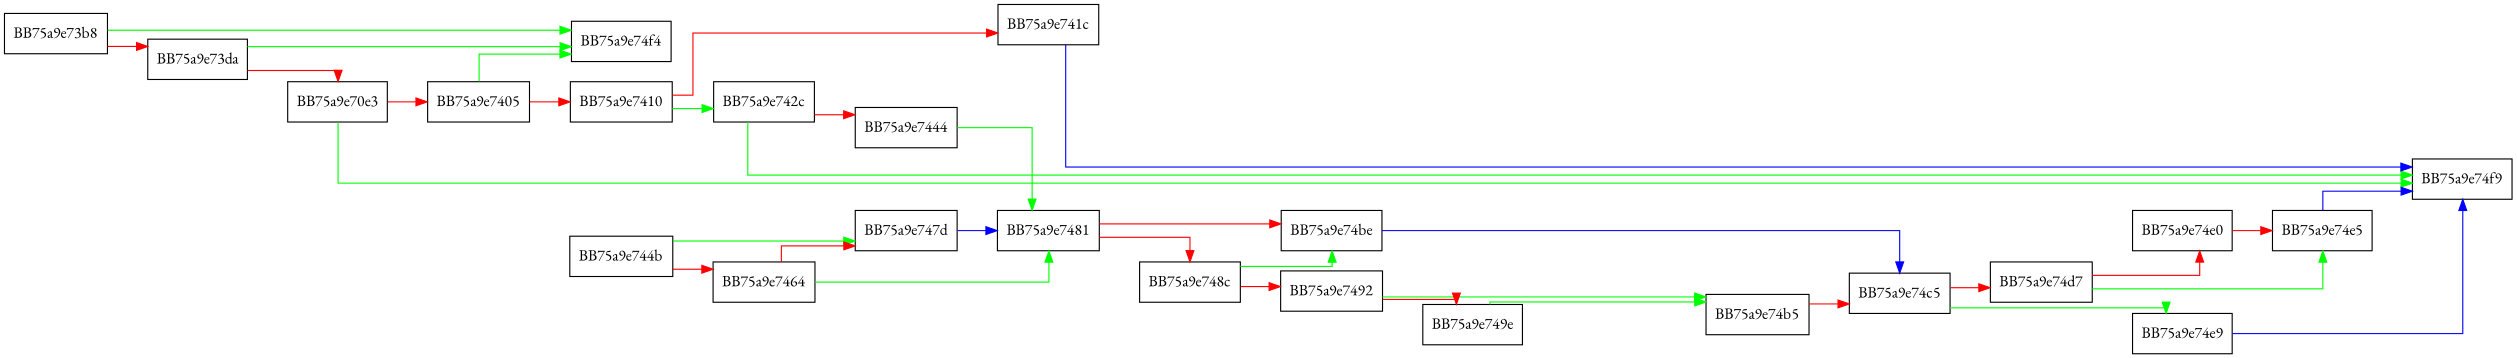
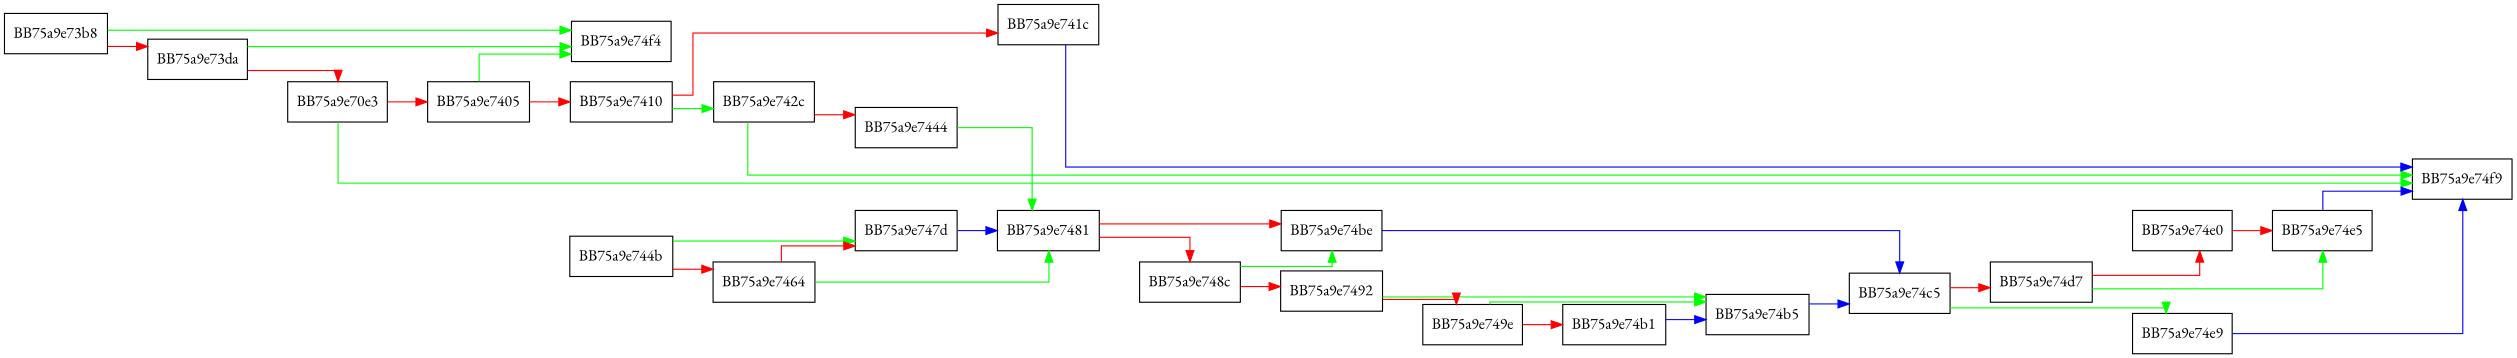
edge "BB75a9e74b5" -> "BB75a9e74c5": color red -> blue
node "BB75a9e74b1": added
